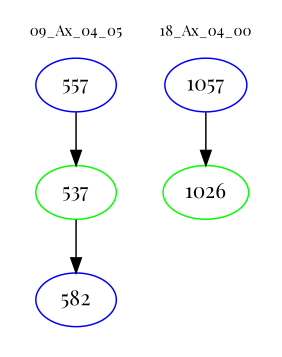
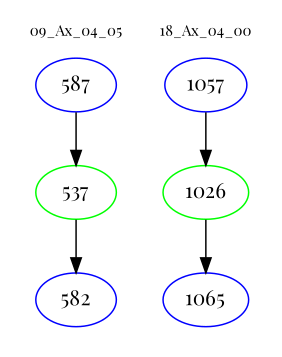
node "557": label "557" -> "587"
node "1065": added
